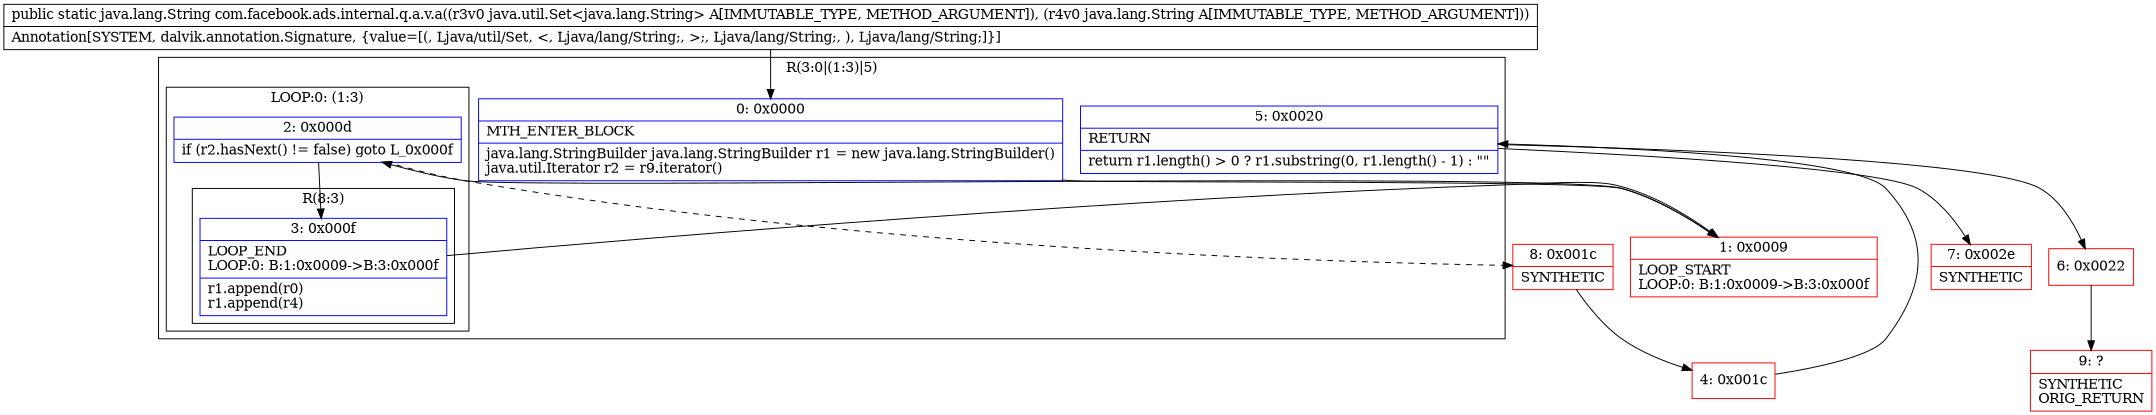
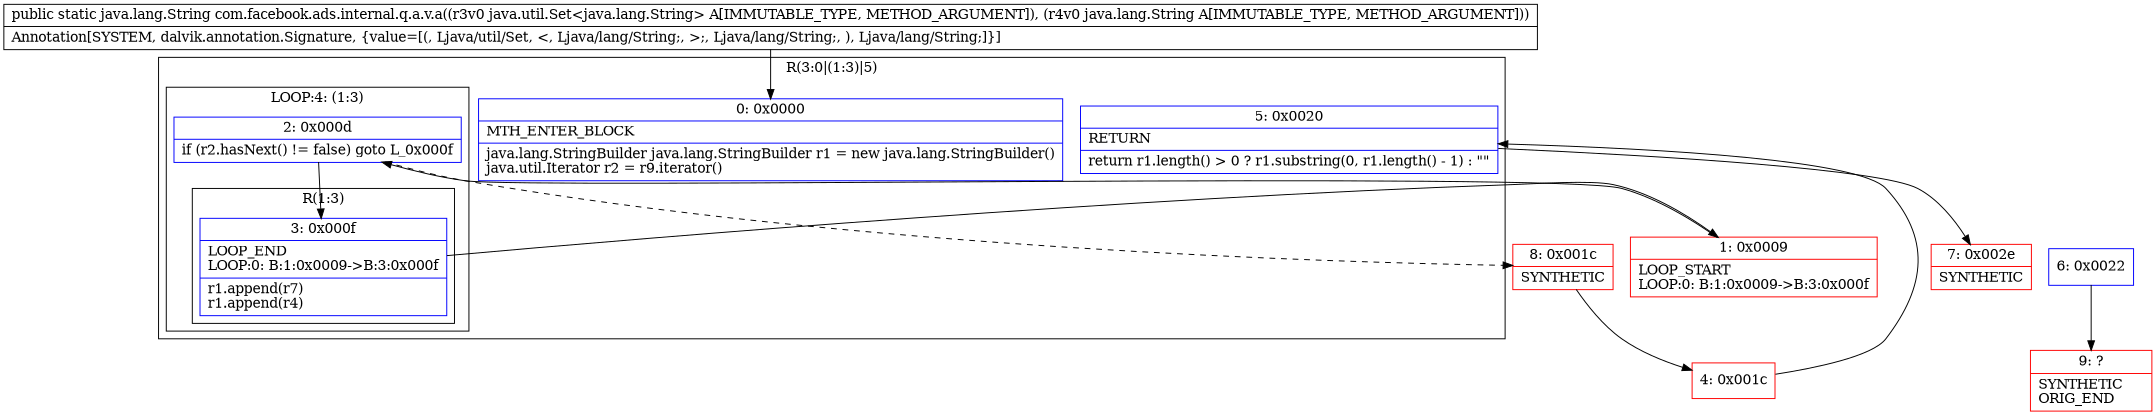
cluster "LOOP:0: (1:3)": label "LOOP:0: (1:3)" -> "LOOP:4: (1:3)"
edge "5: 0x0020" -> "6: 0x0022": removed
edge "0: 0x0000" -> "1: 0x0009": removed
cluster "R(8:3)": label "R(8:3)" -> "R(1:3)"
node "6: 0x0022": color red -> blue
node "3: 0x000f": text "r1.append(r0)" -> "r1.append(r7)"
node "9: ?": text "ORIG_RETURN" -> "ORIG_END"
